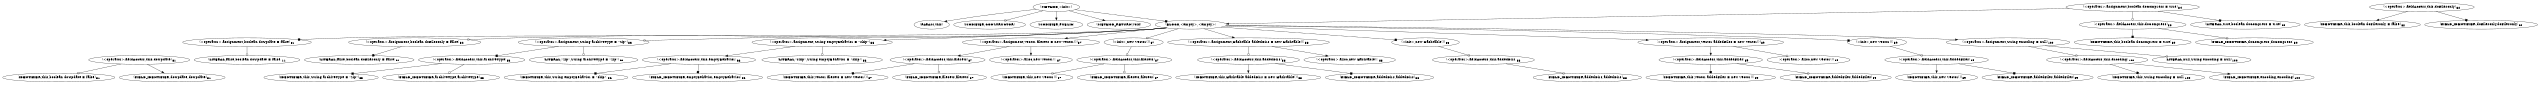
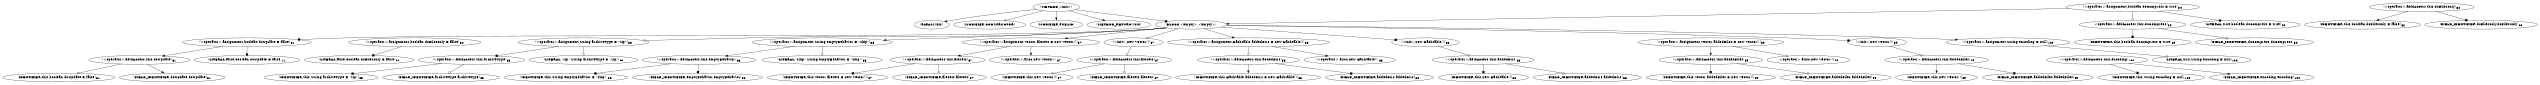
edge "(BLOCK,<empty>,<empty>)" -> "(<operator>.assignment,Vector addedFiles = new Vector())": removed
edge "(BLOCK,<empty>,<empty>)" -> "(<operator>.assignment,boolean doFilesonly = false)": removed
edge "(<operator>.assignment,boolean doUpdate = false)" -> "(LITERAL,false,boolean doUpdate = false)": arrowhead odot -> box
edge "(<operator>.assignment,boolean doUpdate = false)" -> "(<operator>.fieldAccess,this.doUpdate)": added
edge "(<operator>.assignment,String encoding = null)" -> "(<operator>.fieldAccess,this.encoding)": removed
node "(IDENTIFIER,this,new Hashtable())": added
